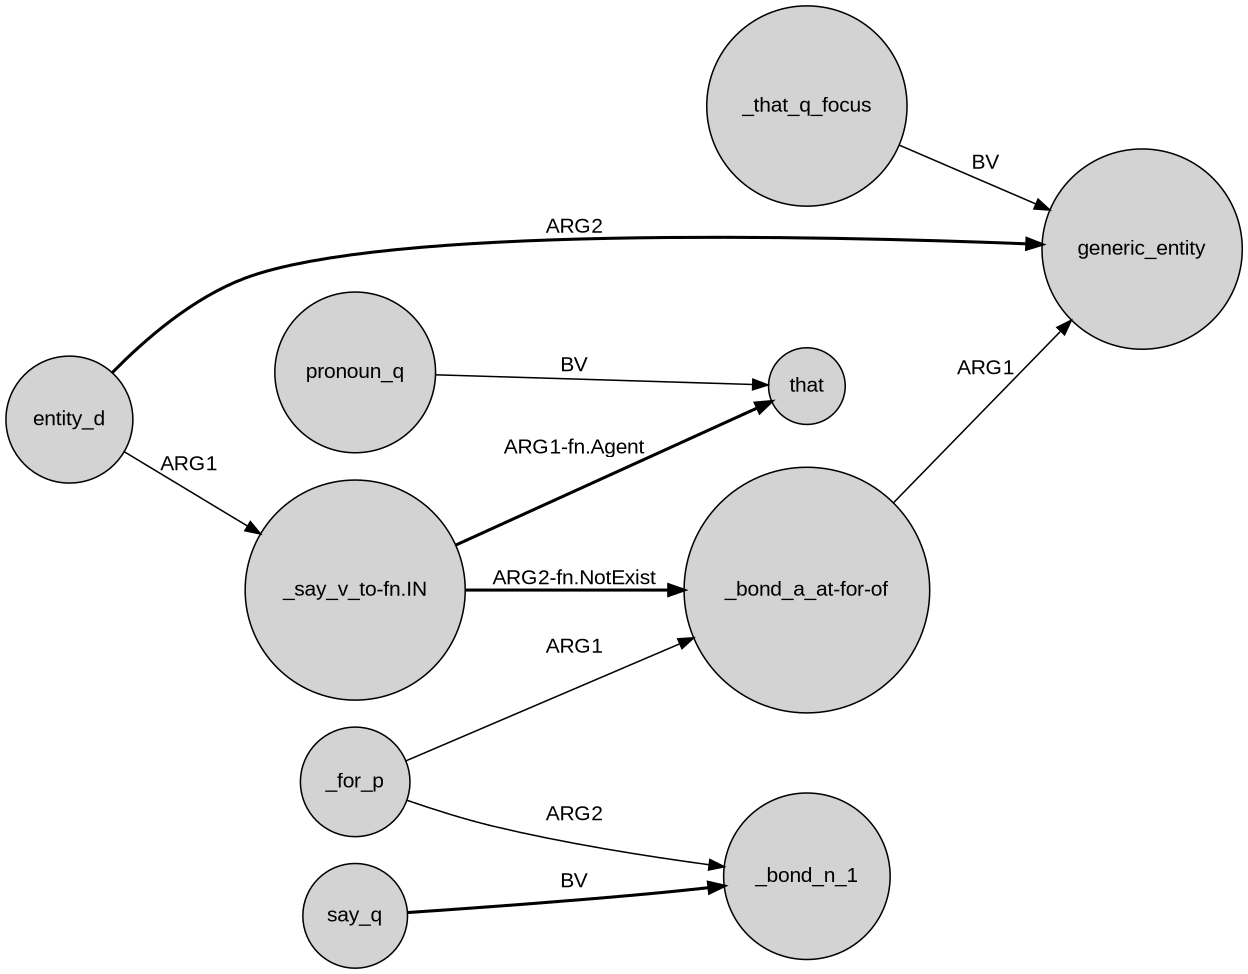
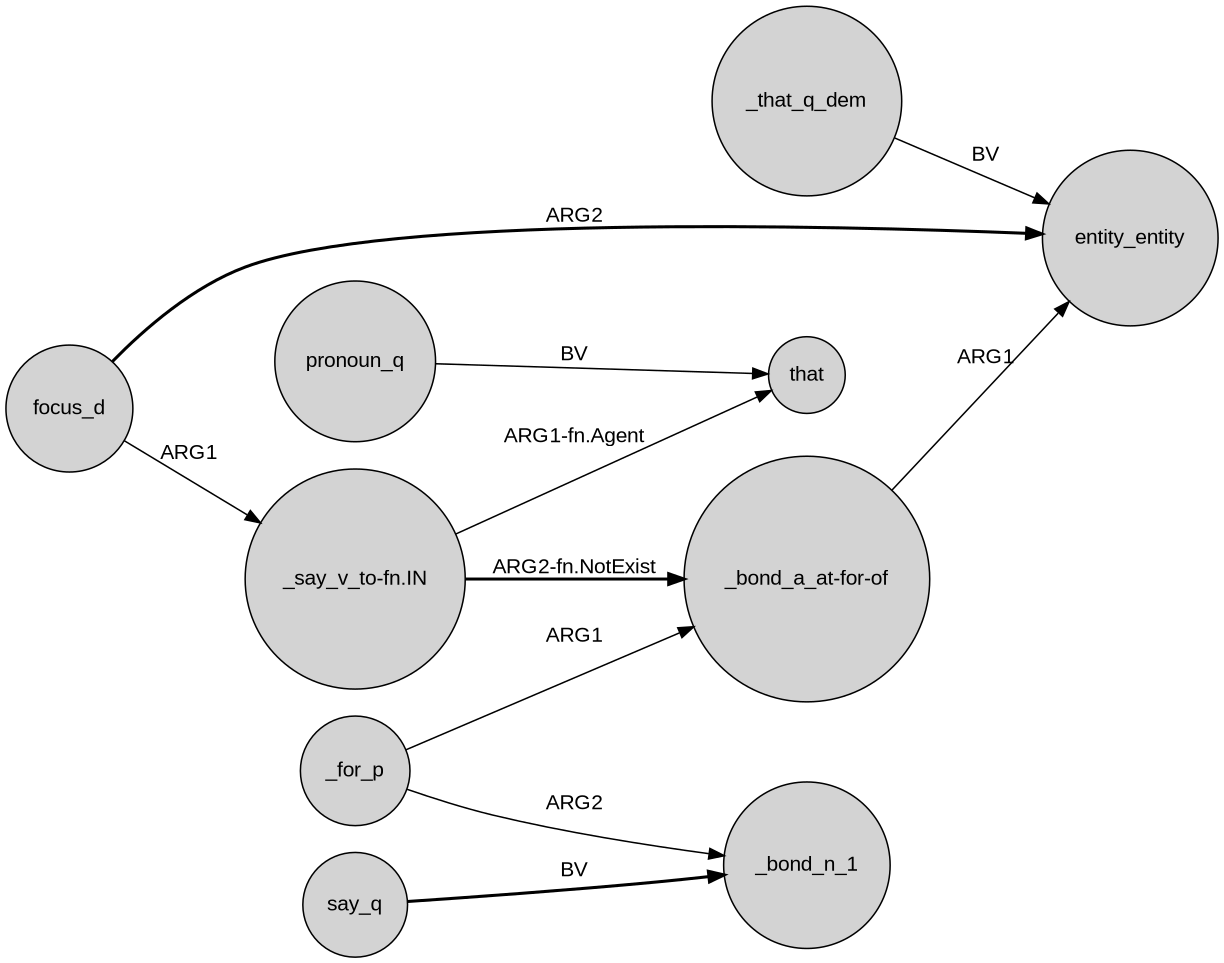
node "_that_q_focus": label "_that_q_focus" -> "_that_q_dem"
node "generic_entity": label "generic_entity" -> "entity_entity"
node "entity_d": label "entity_d" -> "focus_d"
edge "_say_v_to-fn.IN" -> "that": style bold -> solid
